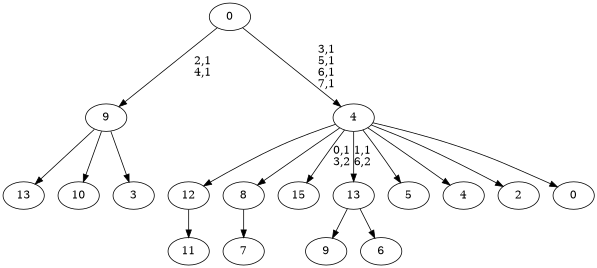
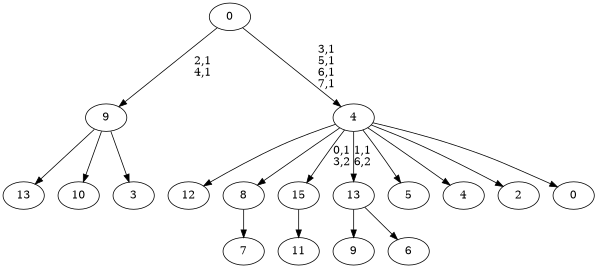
edge "12" -> "11": now "15" -> "11"
